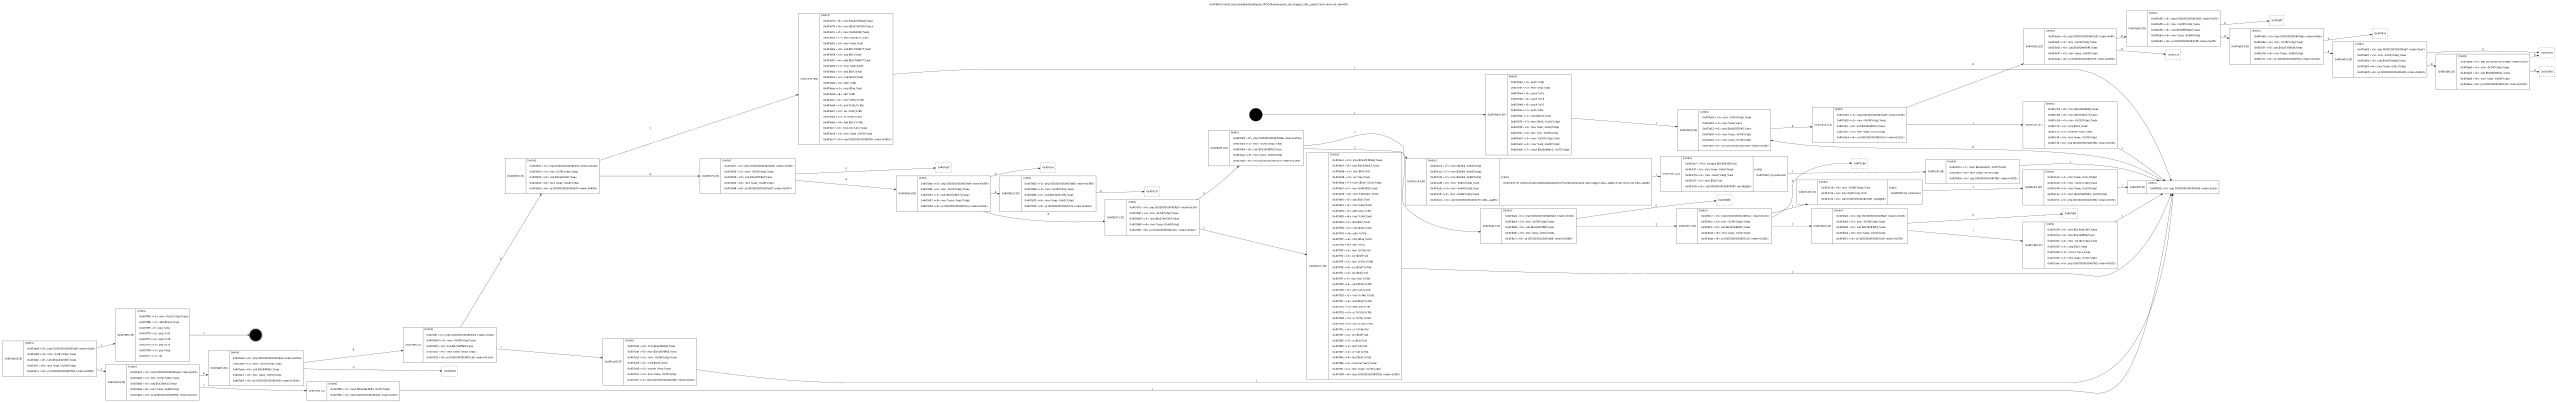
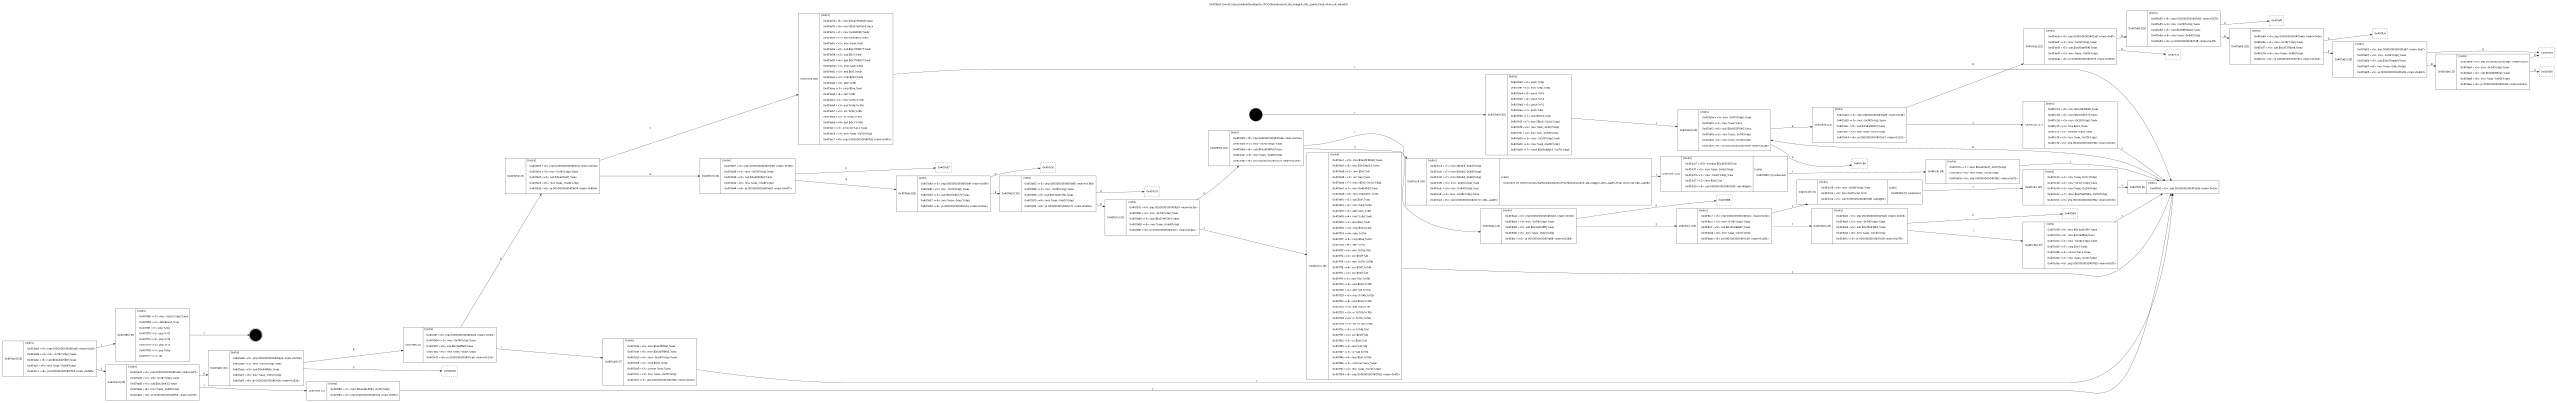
edge "0x401bc7 [25]" -> "0x401c8e": now "0x401a0d [23]" -> "0x401c8e"
edge "0x401b4a [25]" -> "0x401b7c [25]": now "0x401b63 [25]" -> "0x401b7c [25]"
